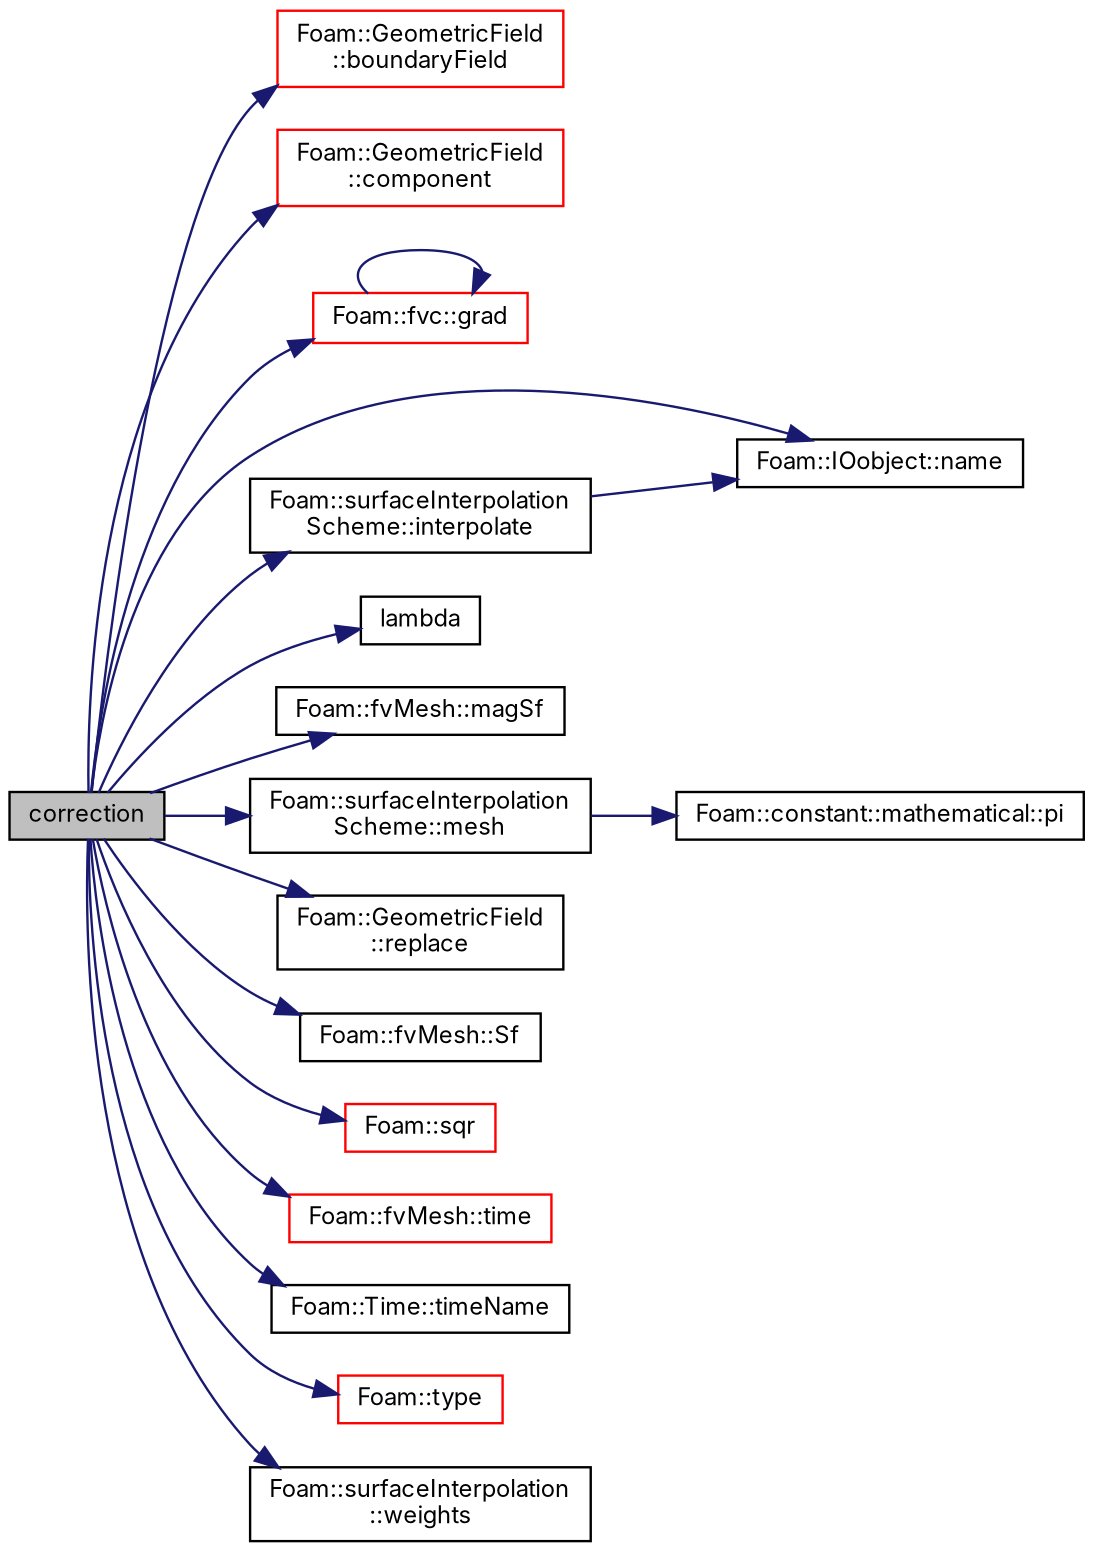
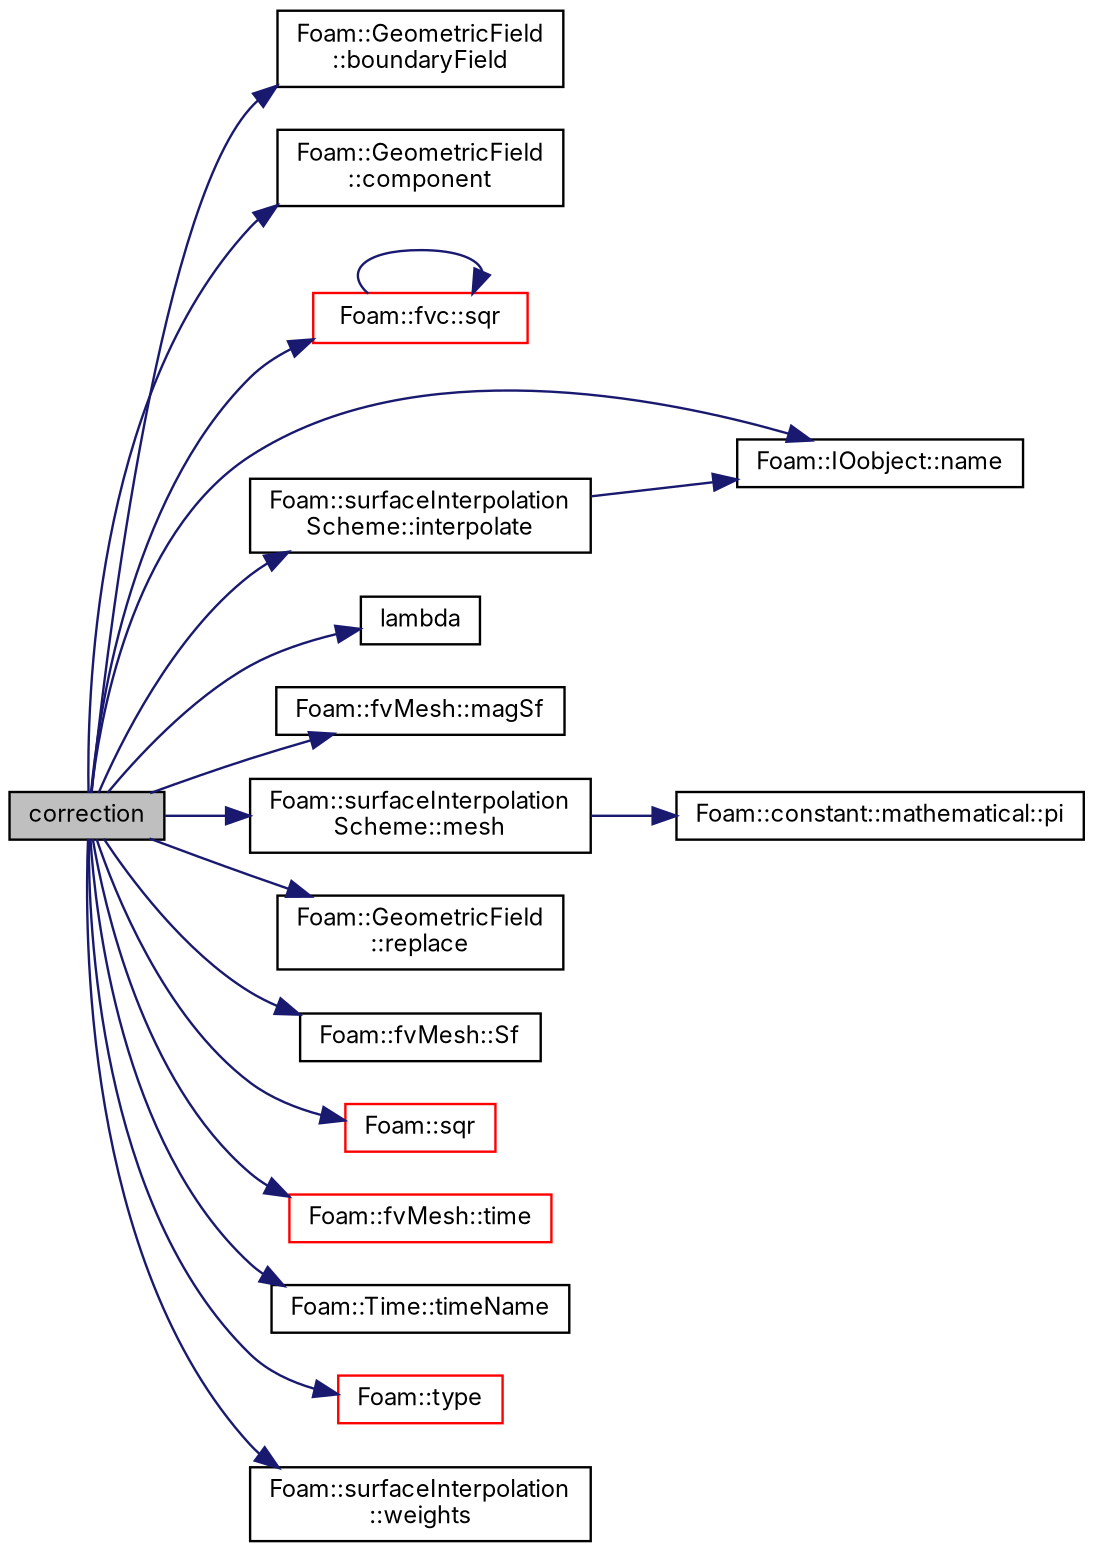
node "Foam::GeometricField ::boundaryField": color red -> black
node "Foam::GeometricField ::component": color red -> black
node "Foam::fvc::grad": label "Foam::fvc::grad" -> "Foam::fvc::sqr"
